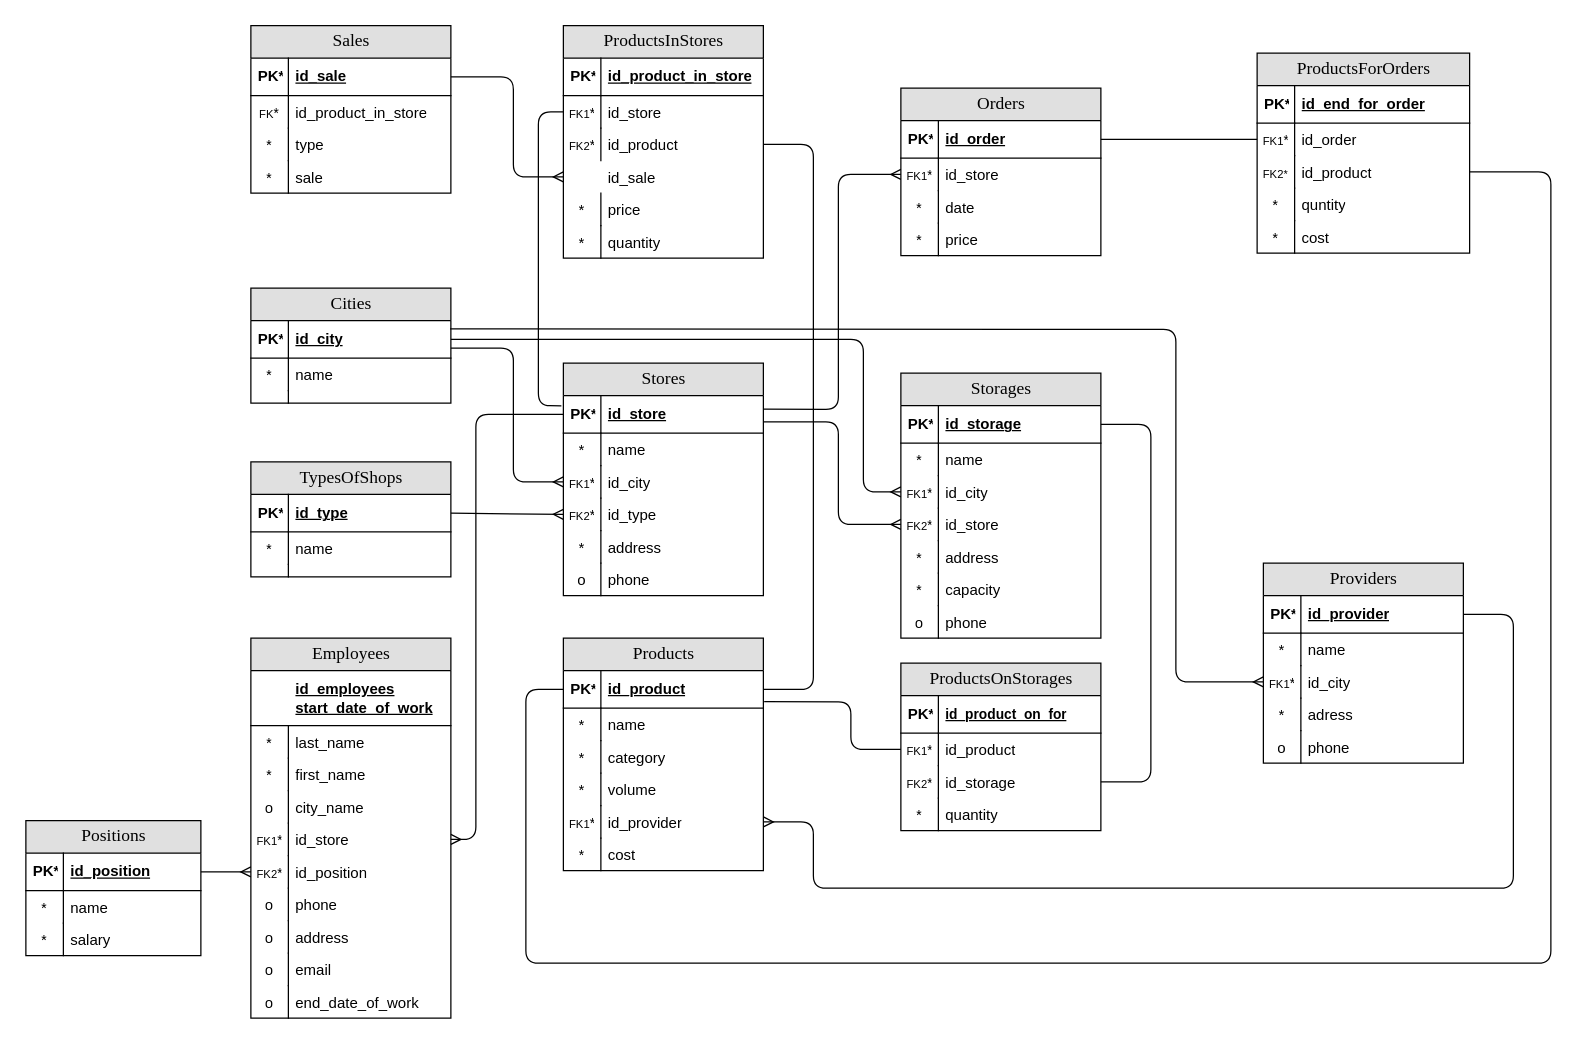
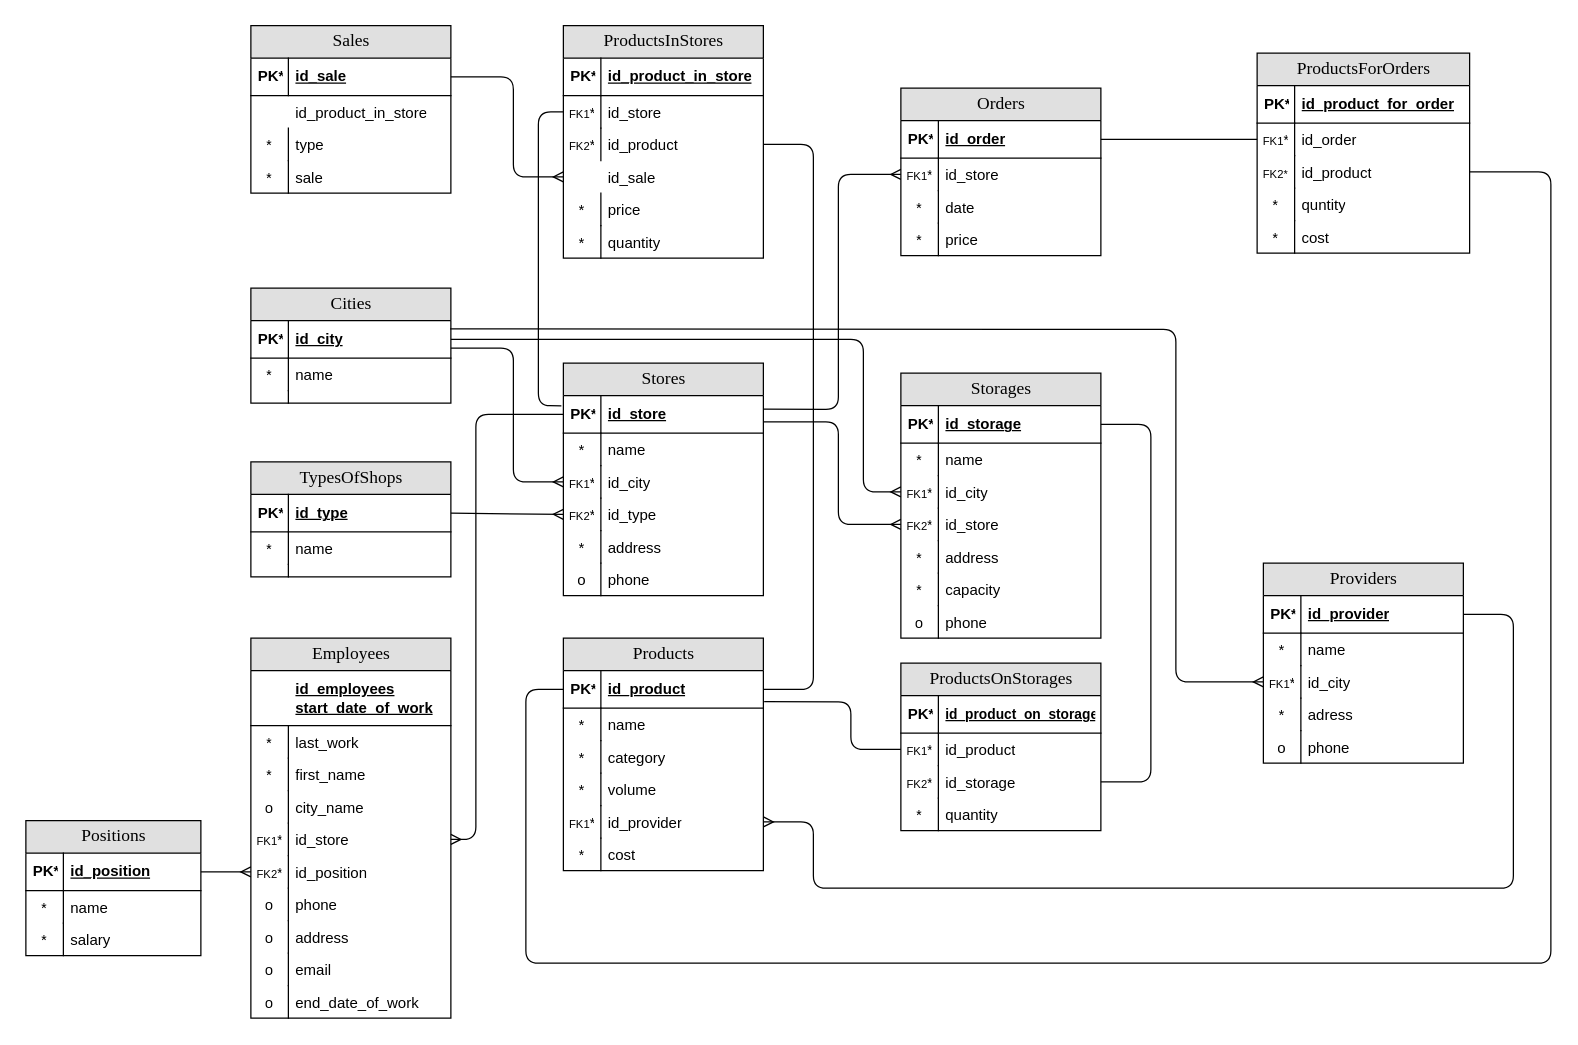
node "id_end_for_order": label "id_end_for_order" -> "id_product_for_order"
node "FK*": removed
node "id_product_on_for": label "id_product_on_for" -> "id_product_on_storage"
node "last_name": label "last_name" -> "last_work"
